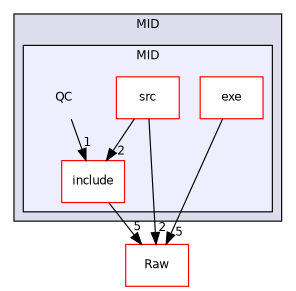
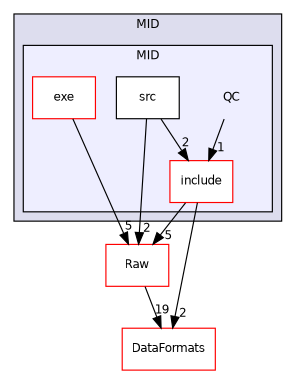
node "src": color red -> black
node "DataFormats": added
